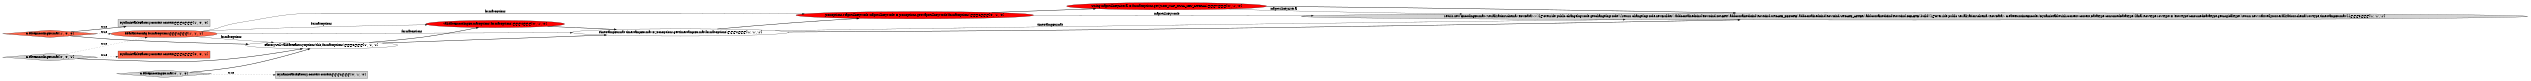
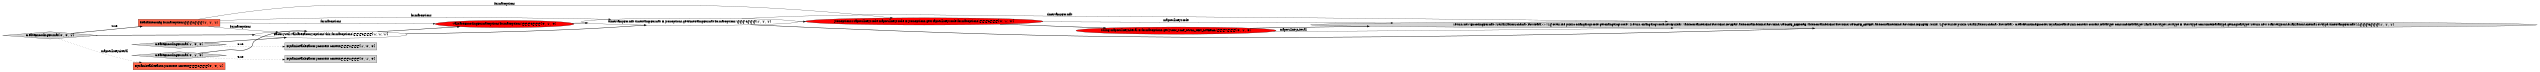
edge "createEncodingFormat['1', '0', '0']" -> "DynamicTableFactory.Context context@@@2@@@['1', '0', '0']": style bold -> dotted
node "createEncodingFormat['1', '0', '0']": fillcolor tomato -> lightgray
edge "createEncodingFormat['1', '0', '0']" -> "ReadableConfig formatOptions@@@2@@@['1', '1', '1']": removed, label "true"
node "ReadableConfig formatOptions@@@2@@@['1', '1', '1']": shape ellipse -> box
edge "createEncodingFormat['0', '0', '1']" -> "ReadableConfig formatOptions@@@2@@@['1', '1', '1']": style dotted -> bold
edge "createEncodingFormat['0', '0', '1']" -> "DynamicTableFactory.Context context@@@2@@@['0', '0', '1']": label "true" -> "mapNullKeyLiteral"
